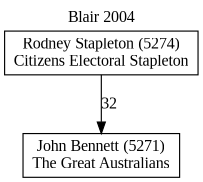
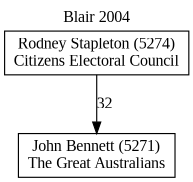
node "Rodney Stapleton (5274) Citizens Electoral Stapleton": label "Rodney Stapleton (5274) Citizens Electoral Stapleton" -> "Rodney Stapleton (5274) Citizens Electoral Council"
